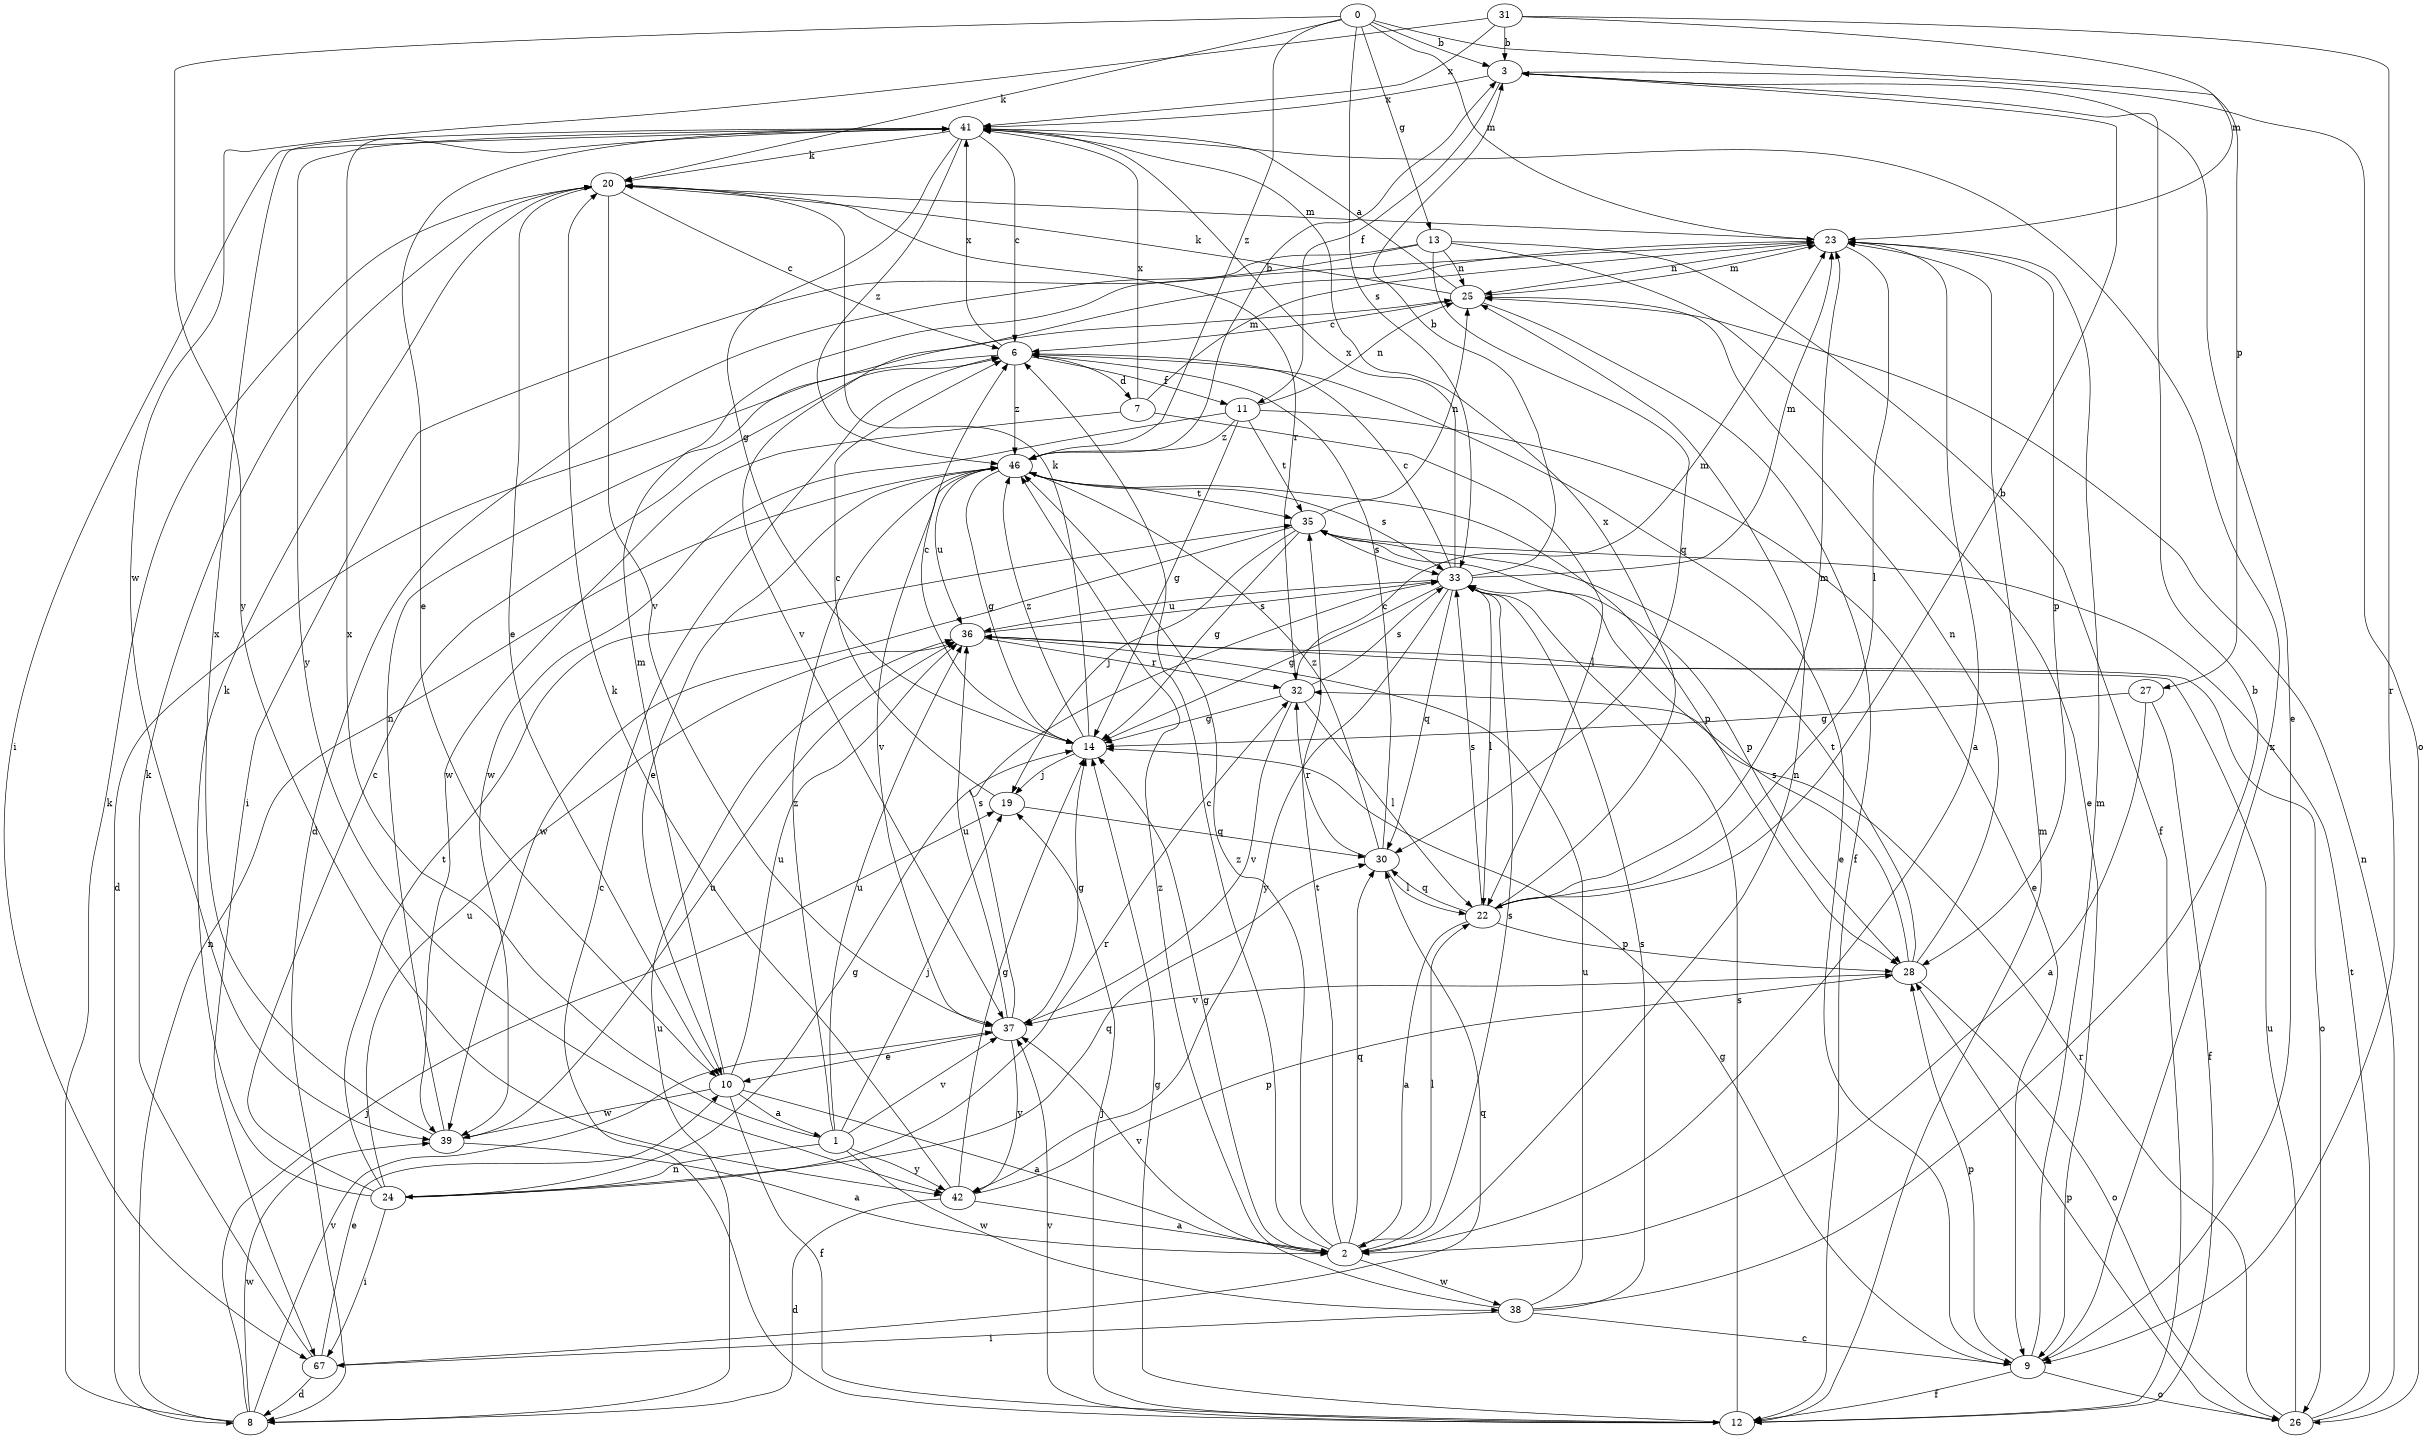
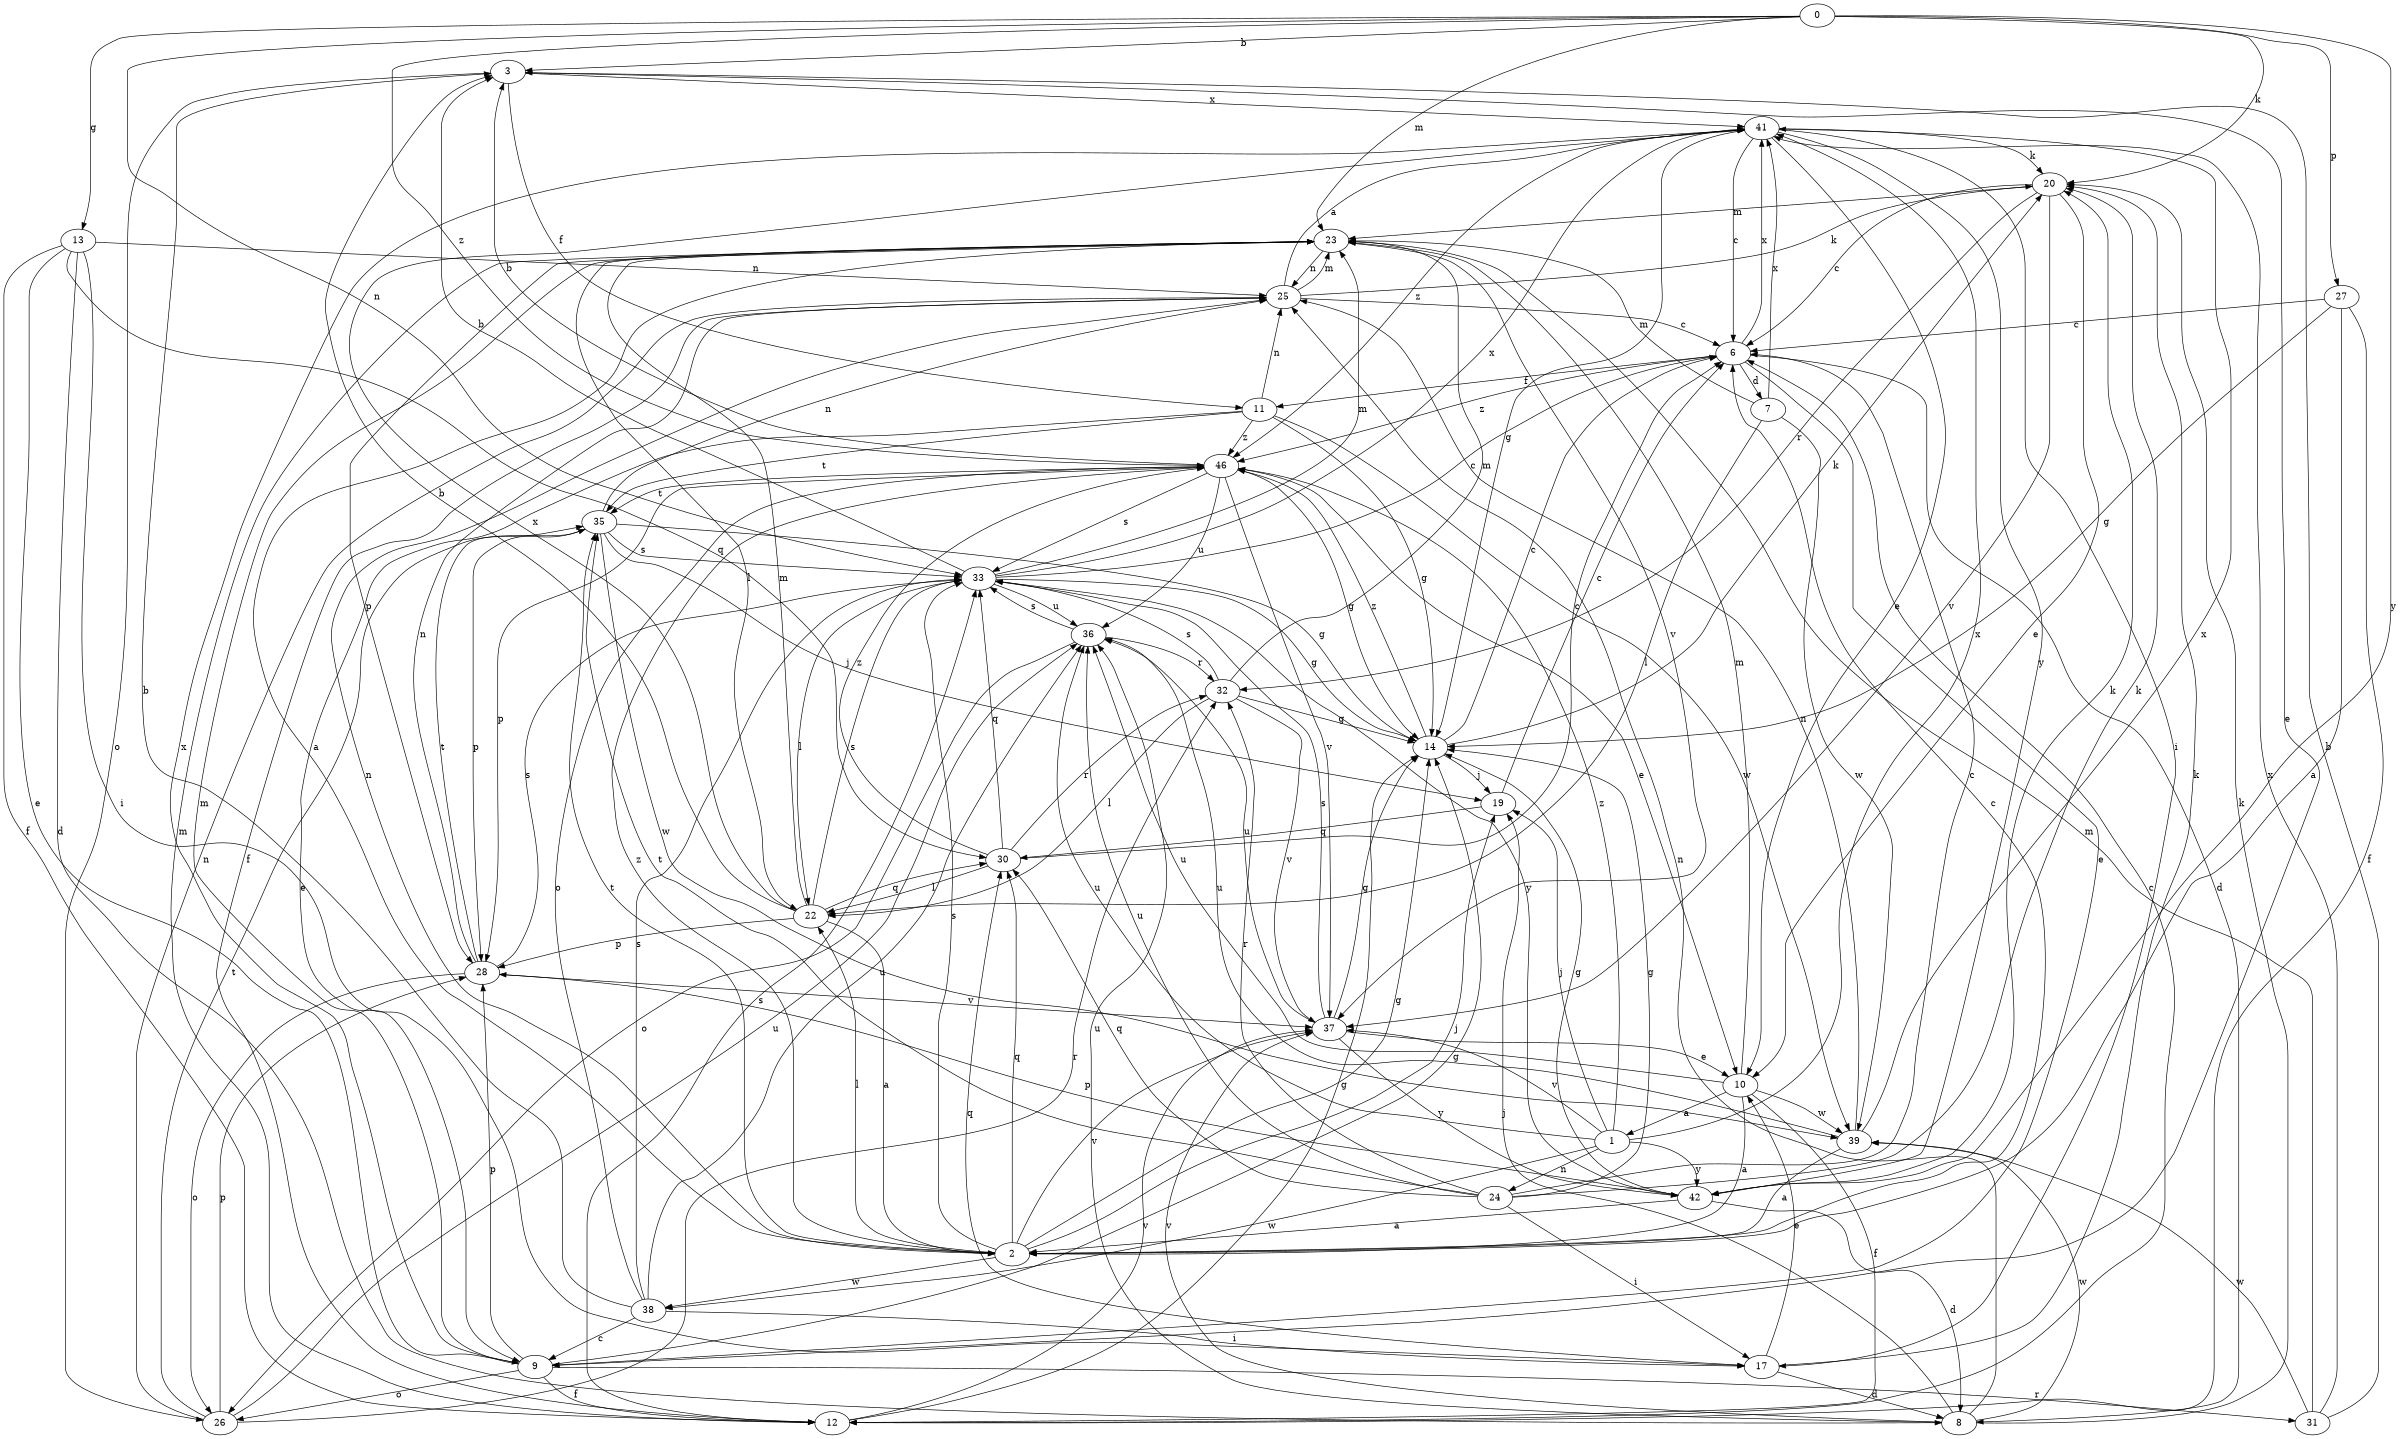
edge "0" -> "33": label "s" -> "n"
edge "27" -> "6": added, label "c"
edge "31" -> "9": reversed
edge "33" -> "30": reversed
edge "8" -> "46": now "8" -> "25"
edge "38" -> "46": label "z" -> "o"
node "67": label "67" -> "17"
edge "12" -> "19": now "2" -> "19"
